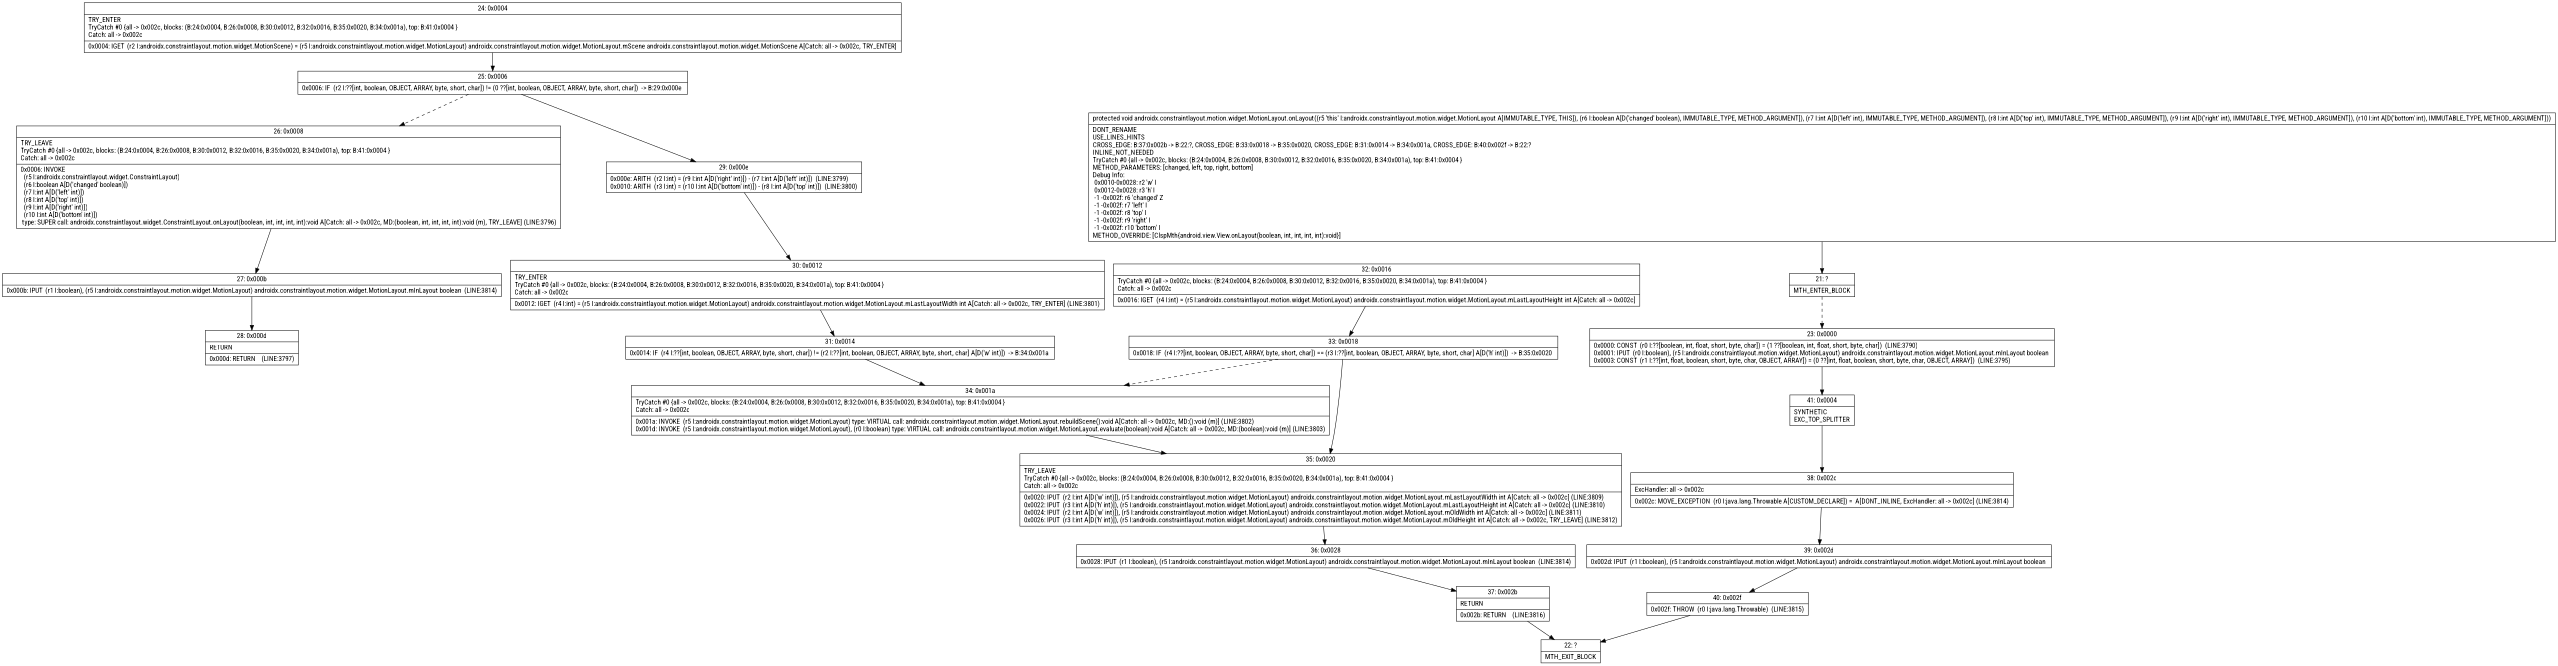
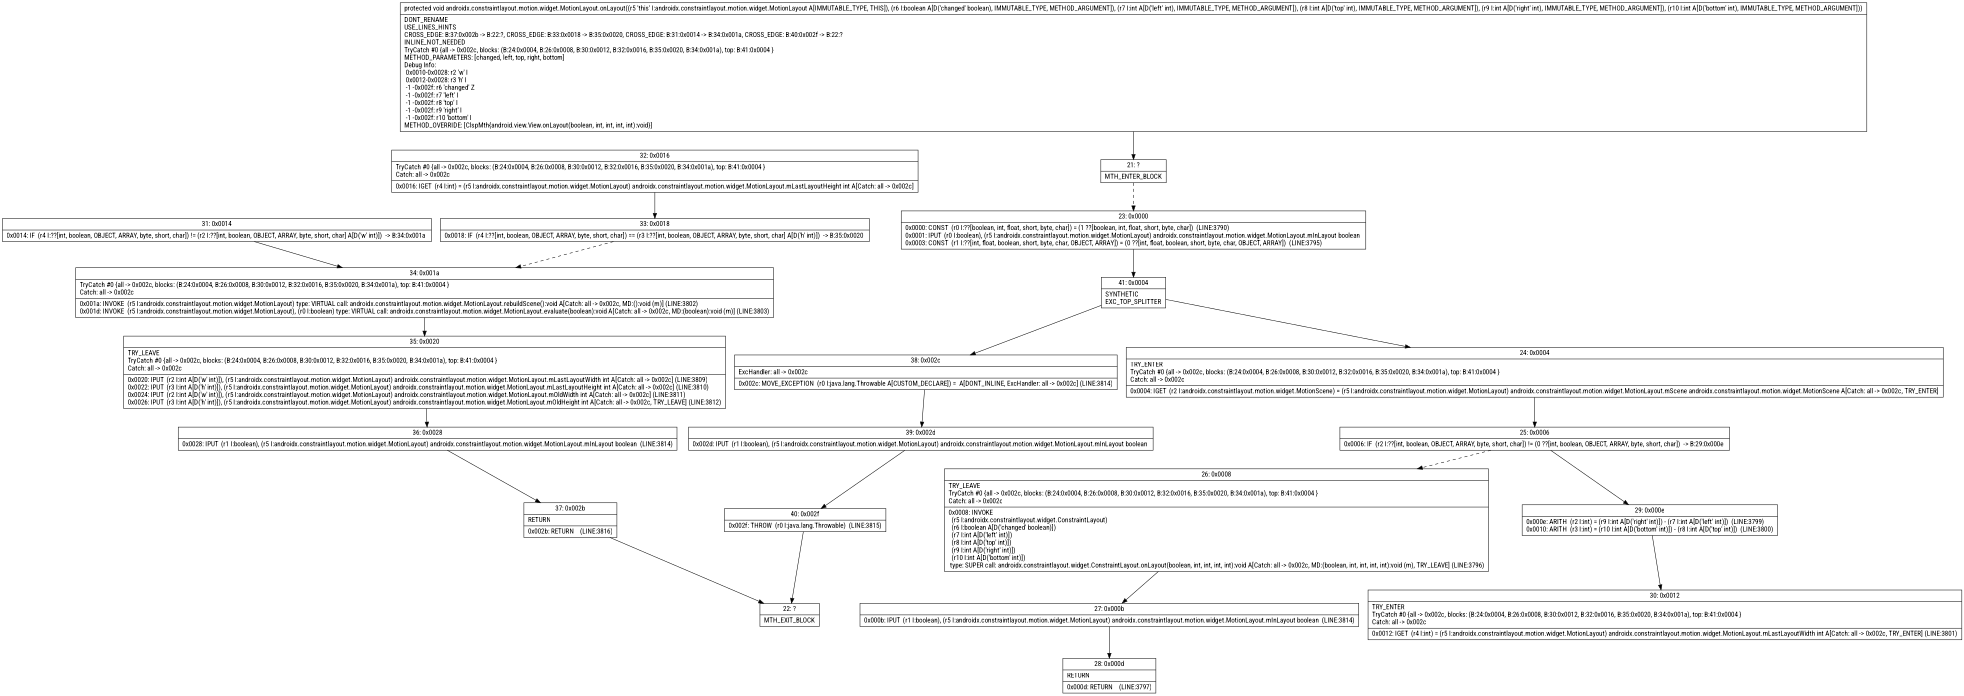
node "26: 0x0008": text "0x0006: INVOKE" -> "0x0008: INVOKE"
edge "30: 0x0012" -> "31: 0x0014": removed
edge "41: 0x0004" -> "24: 0x0004": added
edge "33: 0x0018" -> "35: 0x0020": removed
